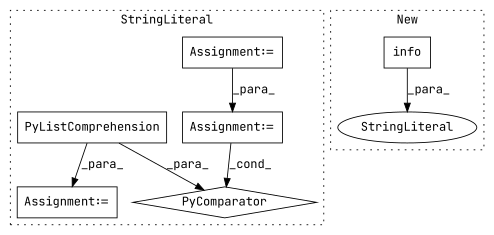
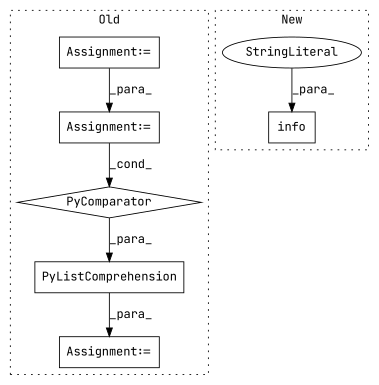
cluster "StringLiteral": label "StringLiteral" -> "Old"
edge "info" -> "StringLiteral": reversed
edge "PyListComprehension" -> "PyComparator": reversed
